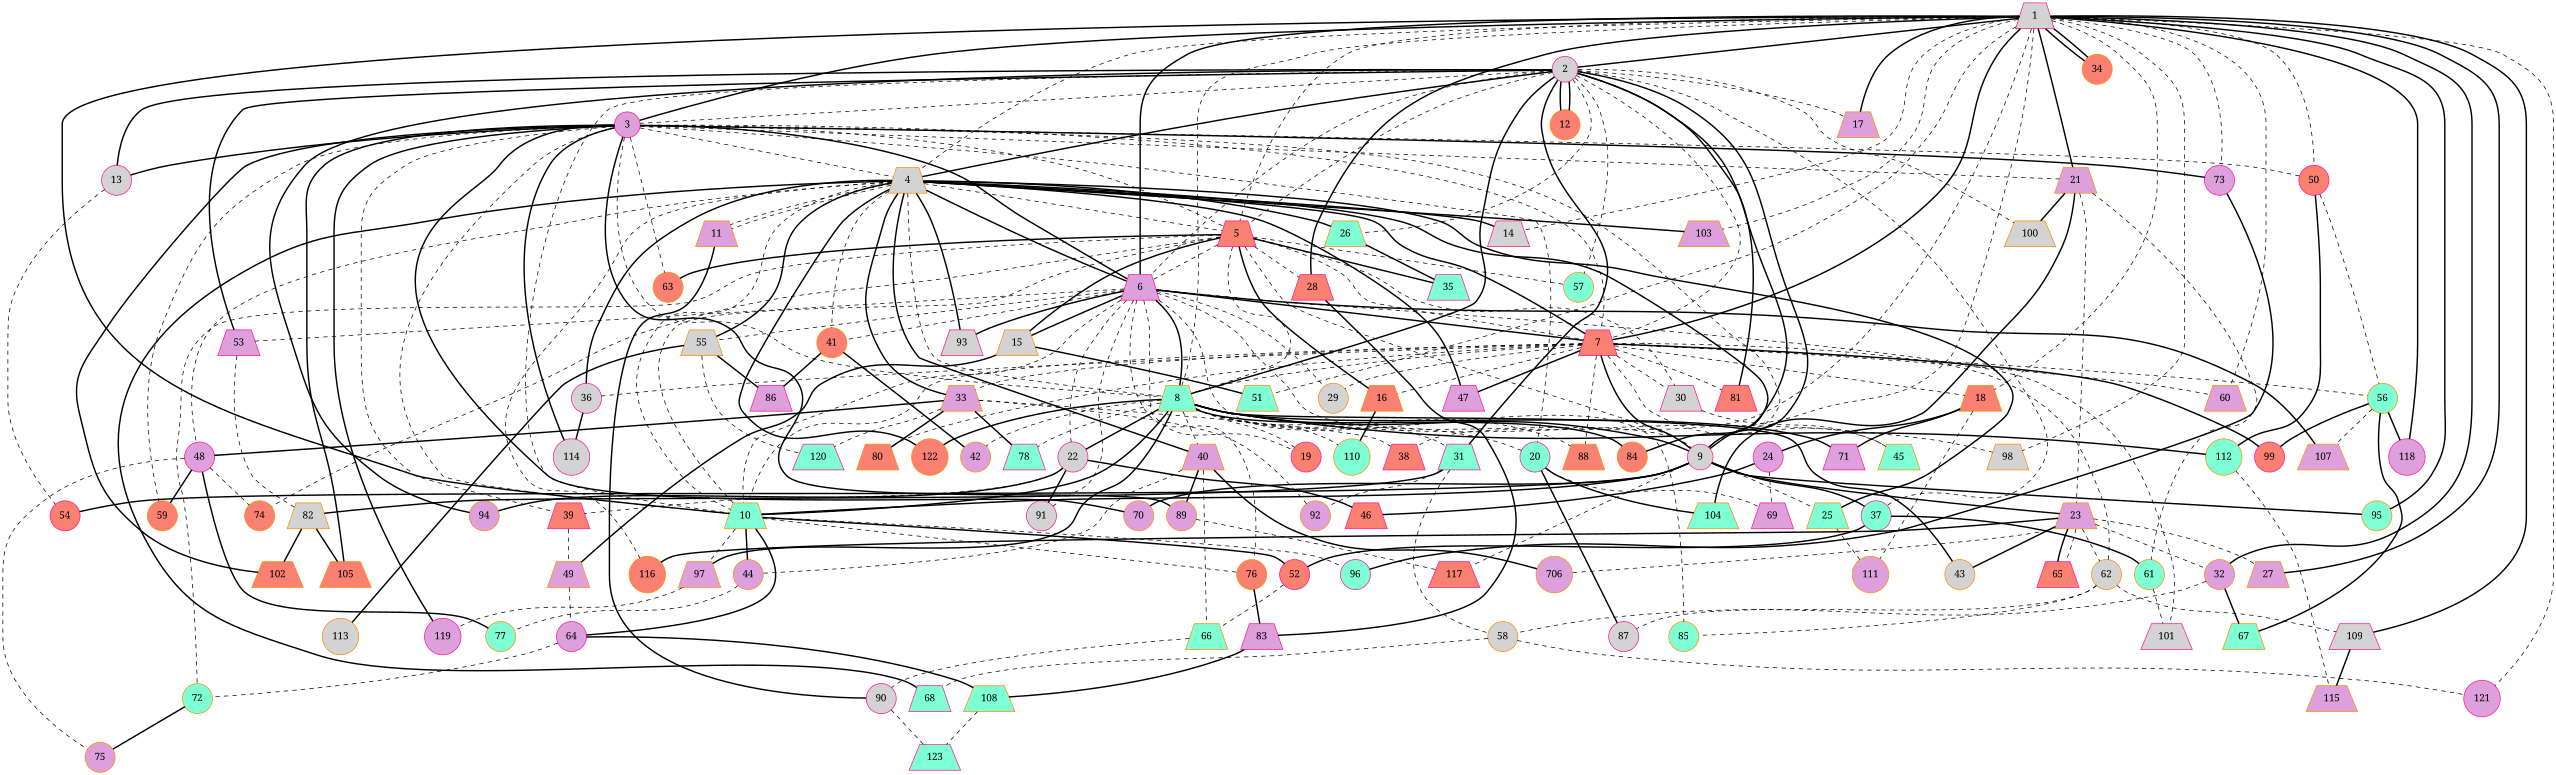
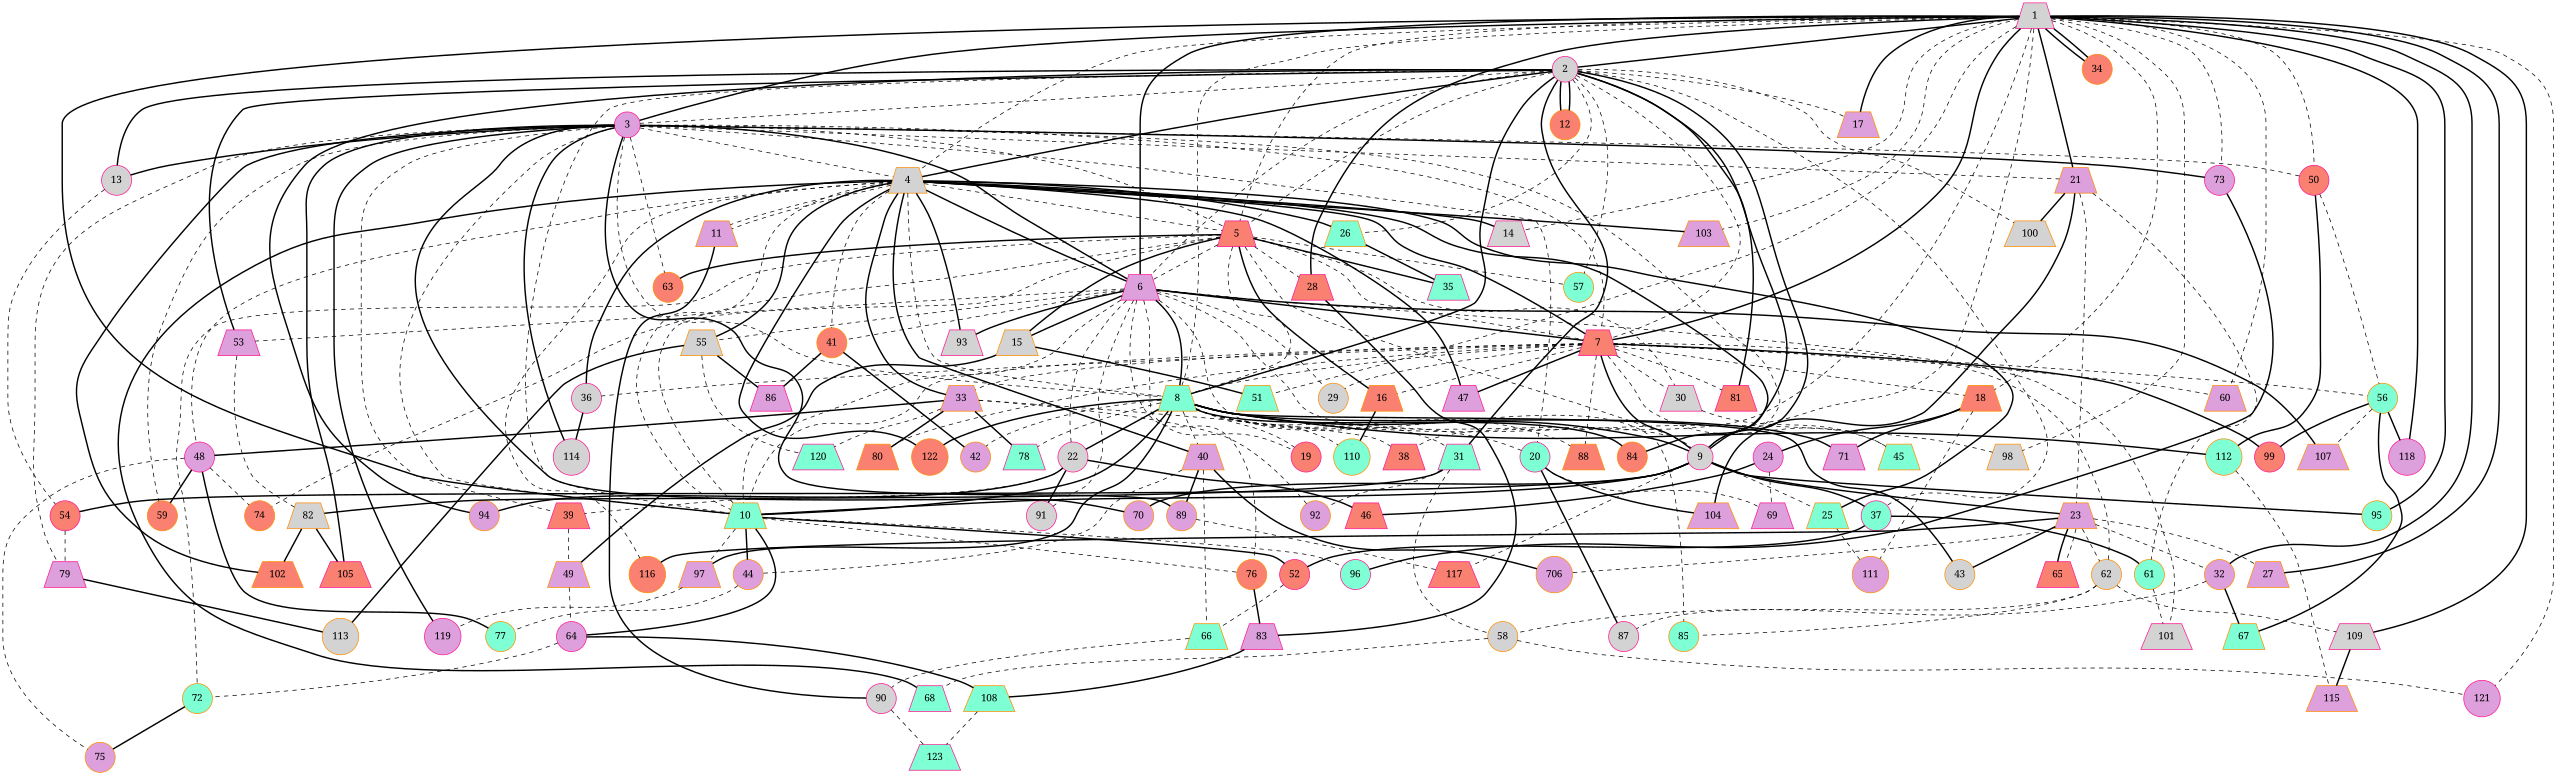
node "104": fillcolor aquamarine -> plum
node "79": added
node "105": color darkorange -> deeppink
